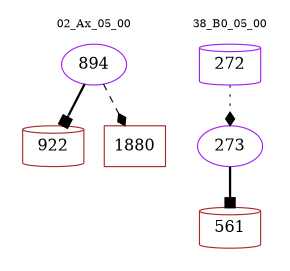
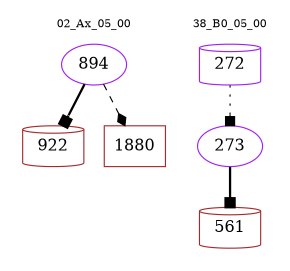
edge "272" -> "273": arrowhead diamond -> box
